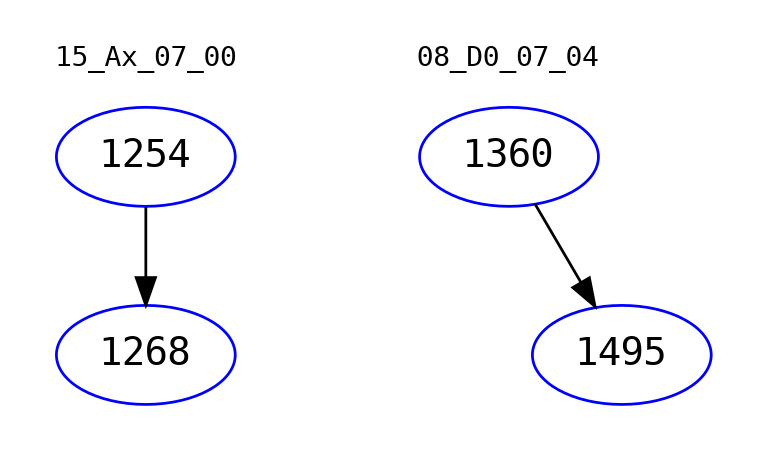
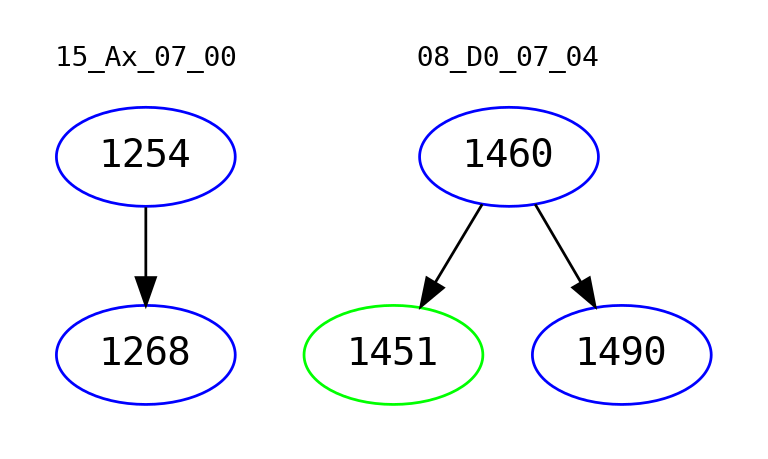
node "1360": label "1360" -> "1460"
node "1451": added
node "1495": label "1495" -> "1490"
